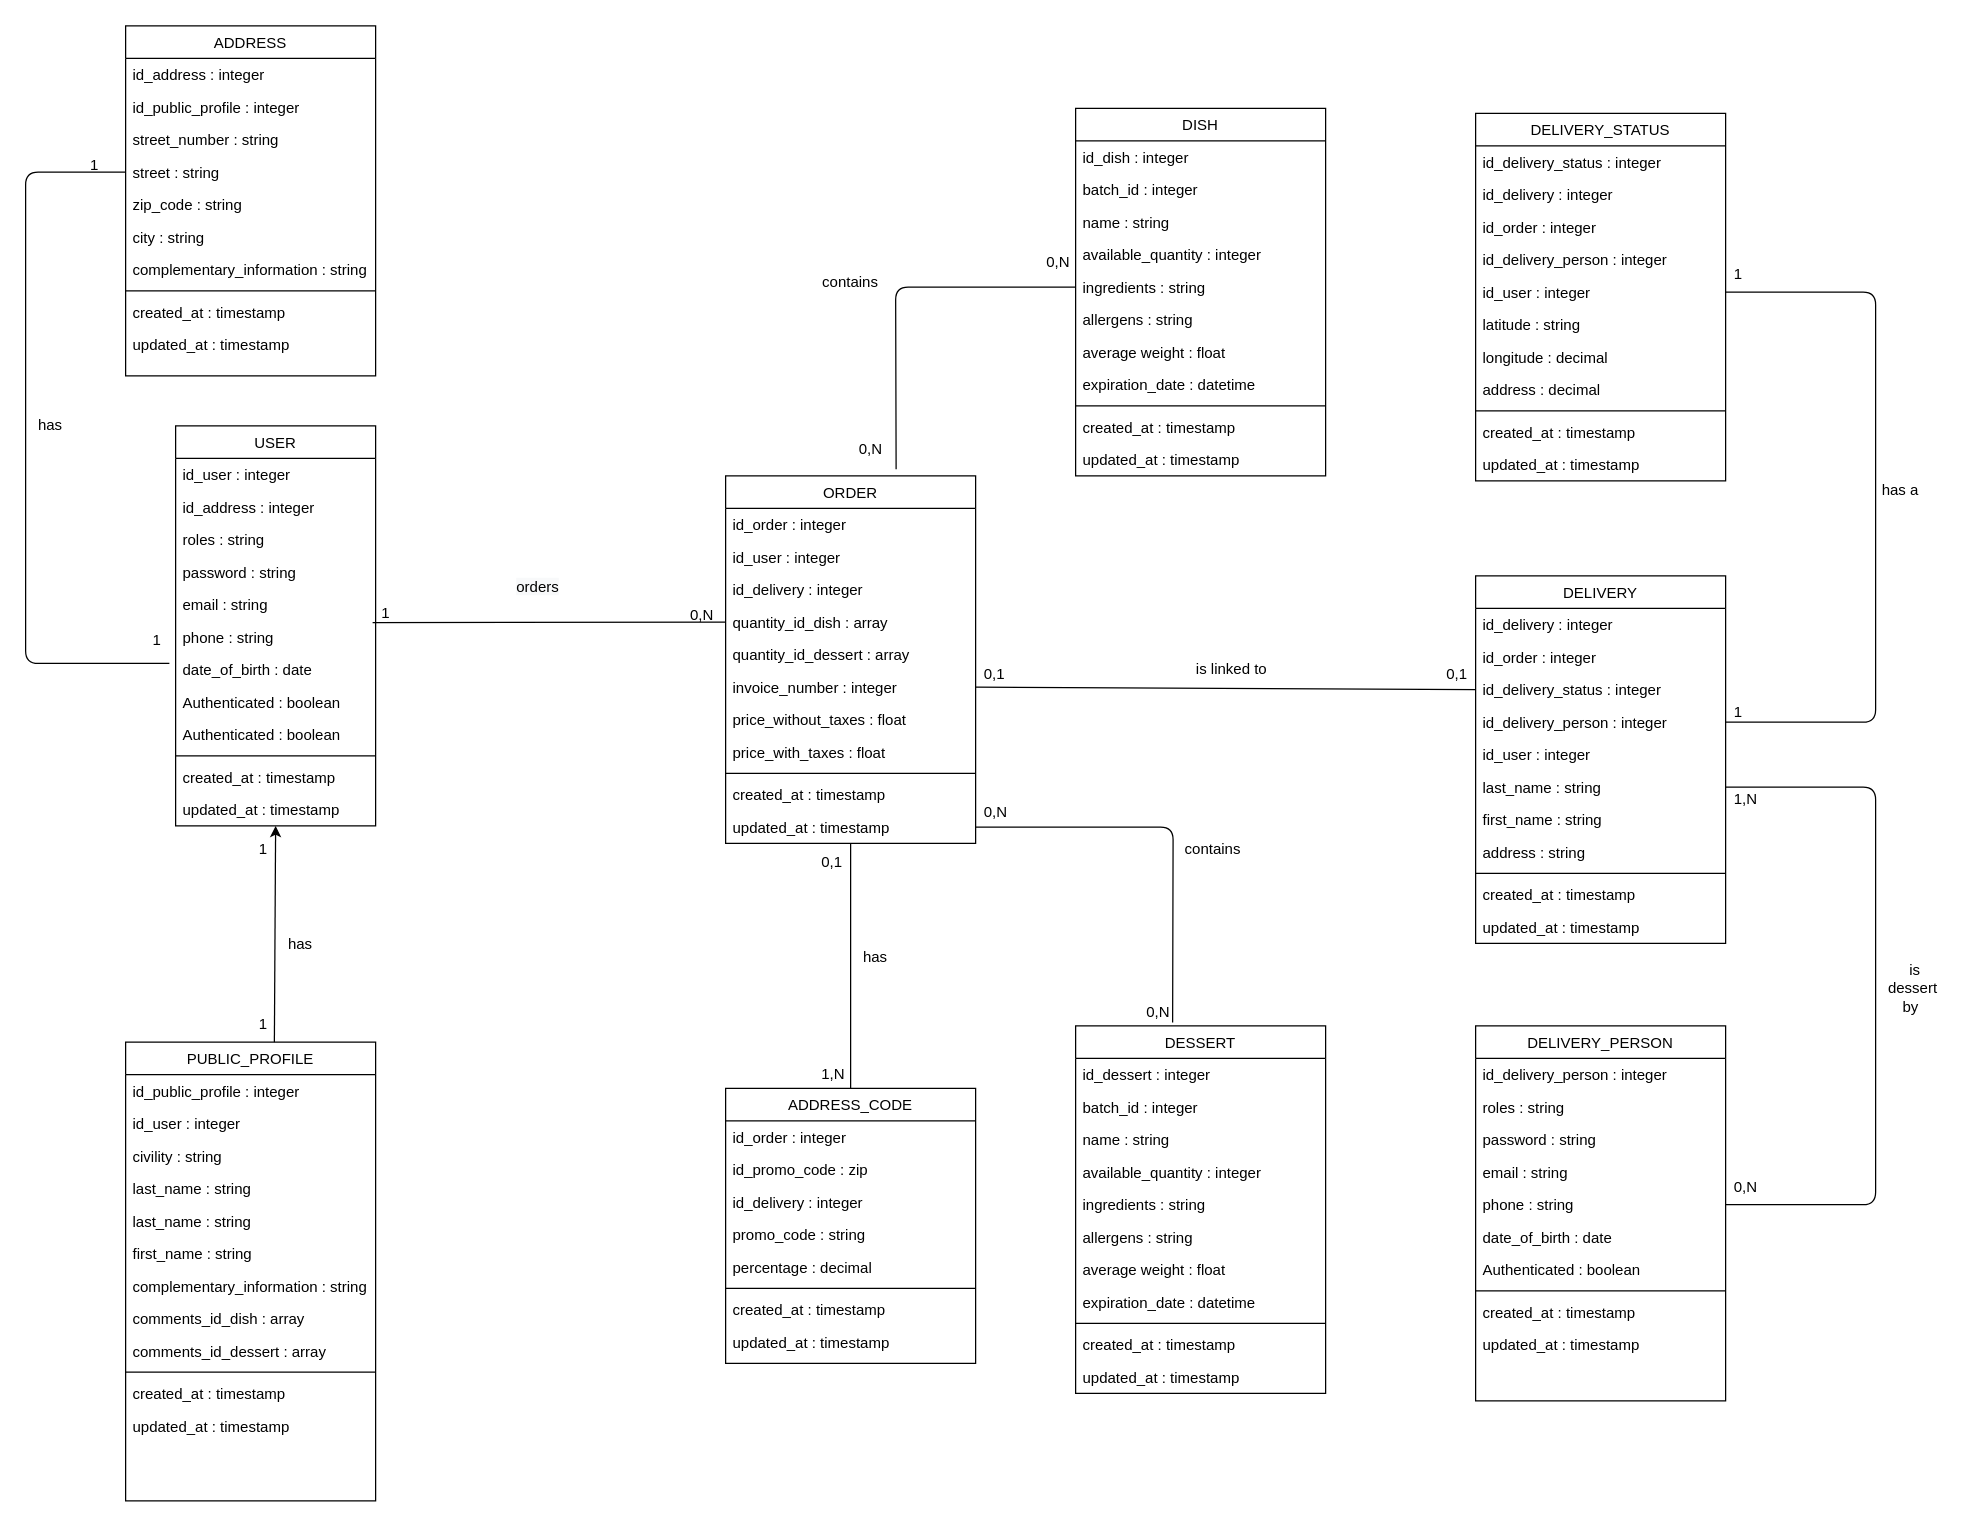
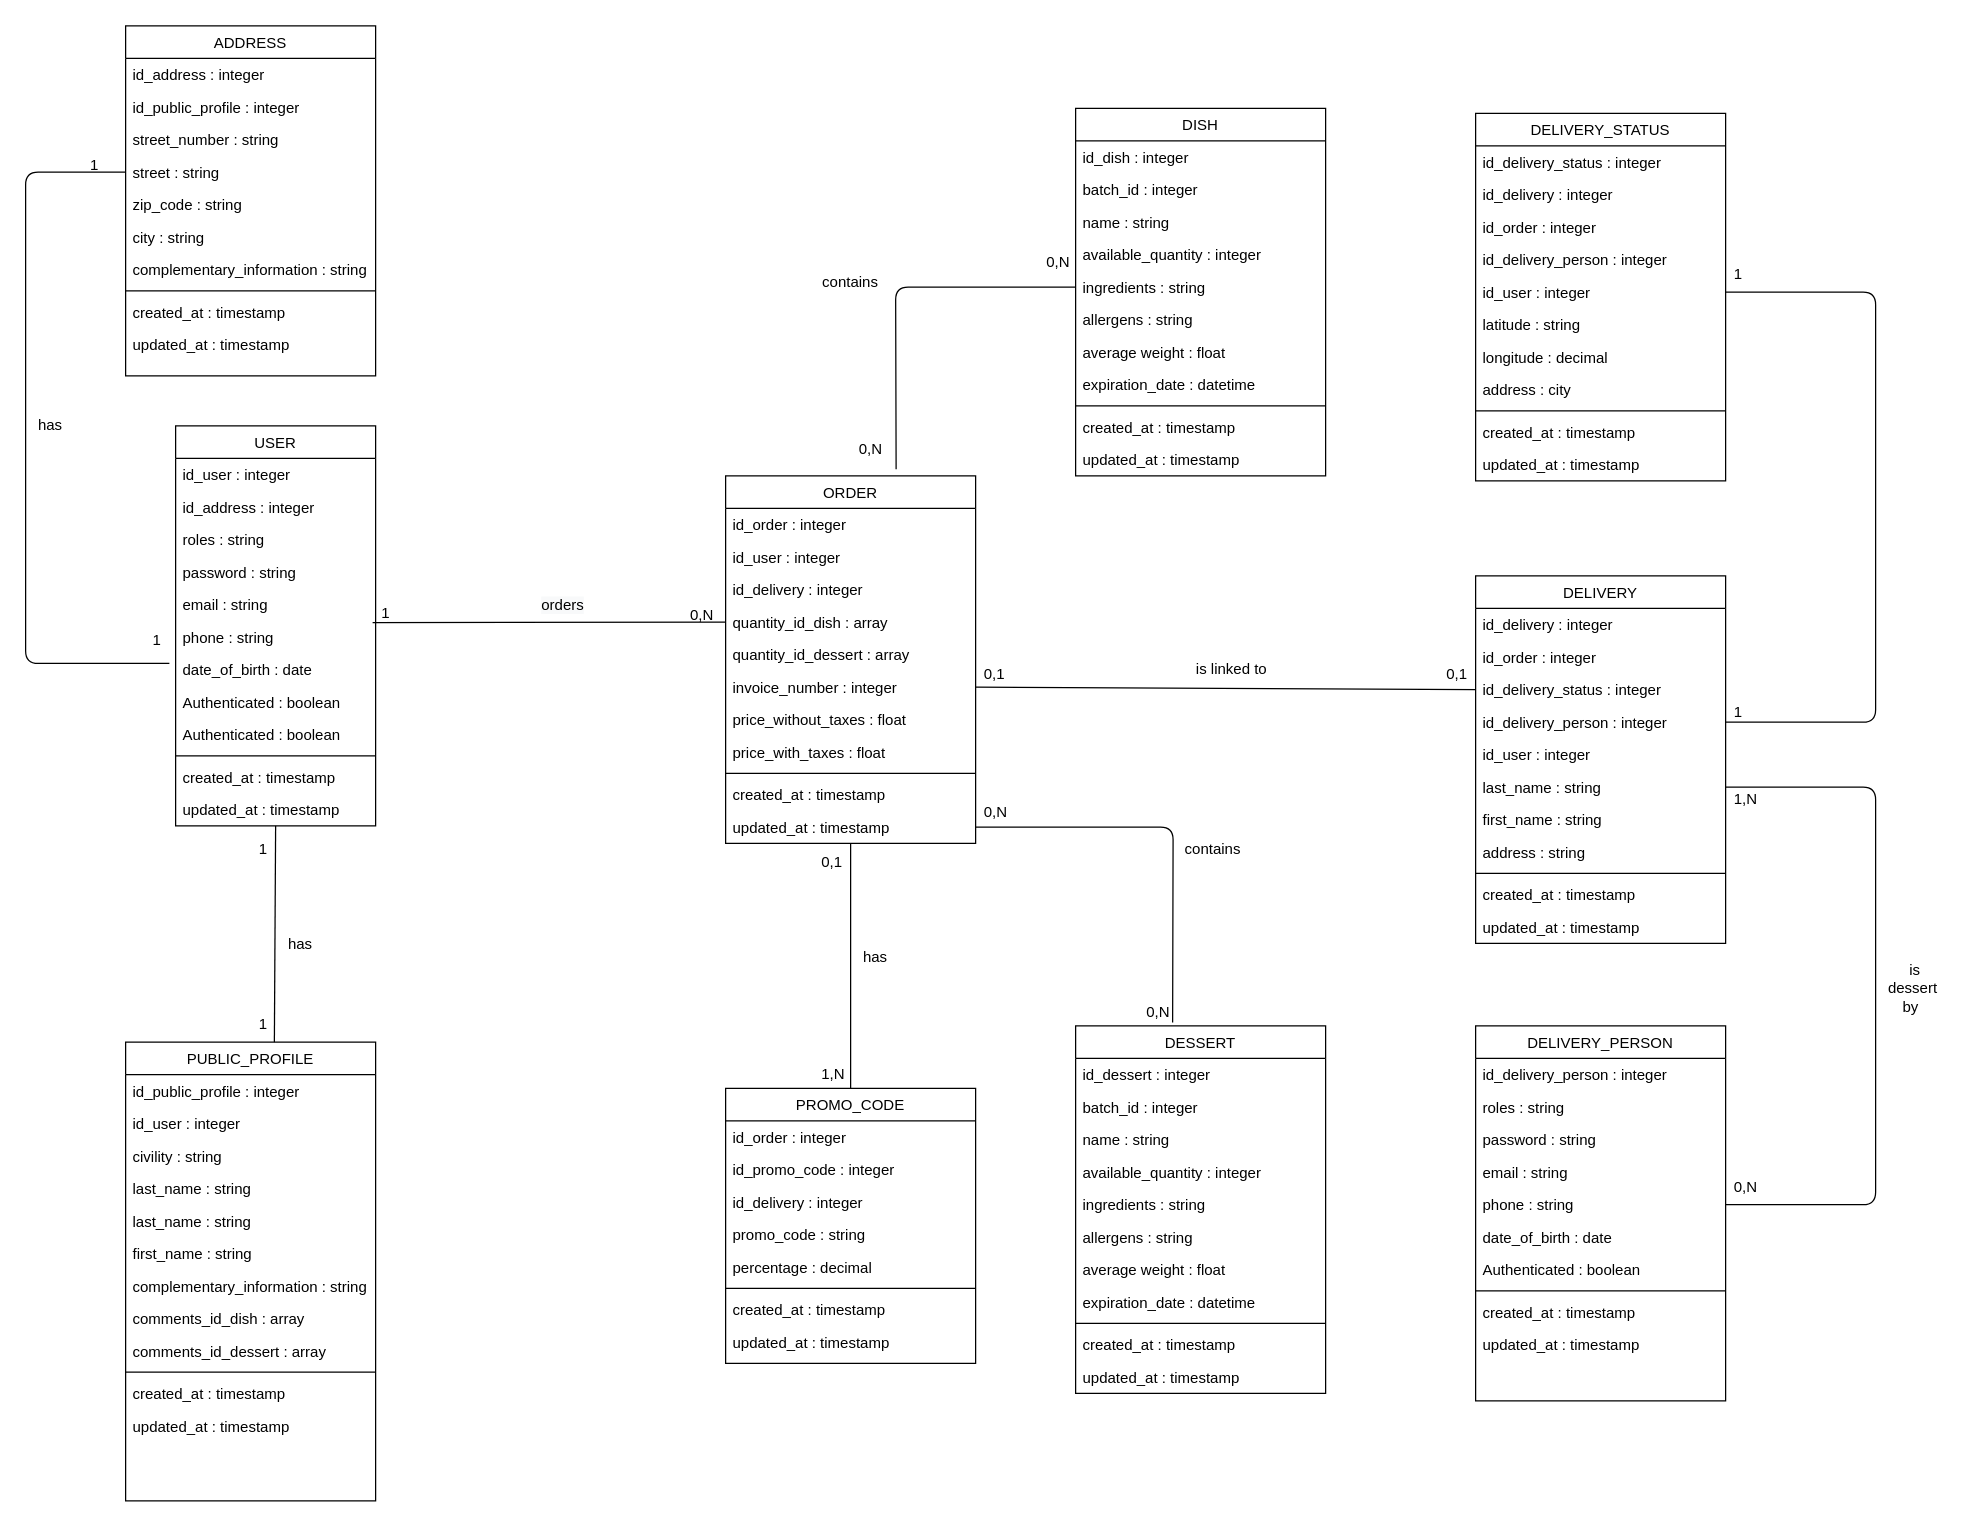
node "address : decimal": label "address : decimal" -> "address : city"
node "has a": removed
node "orders": moved (538, 588) -> (563, 607)
edge "PUBLIC_PROFILE" -> "USER": arrowhead classic -> none
node "ADDRESS_CODE": label "ADDRESS_CODE" -> "PROMO_CODE"
node "id_promo_code : zip": label "id_promo_code : zip" -> "id_promo_code : integer"
